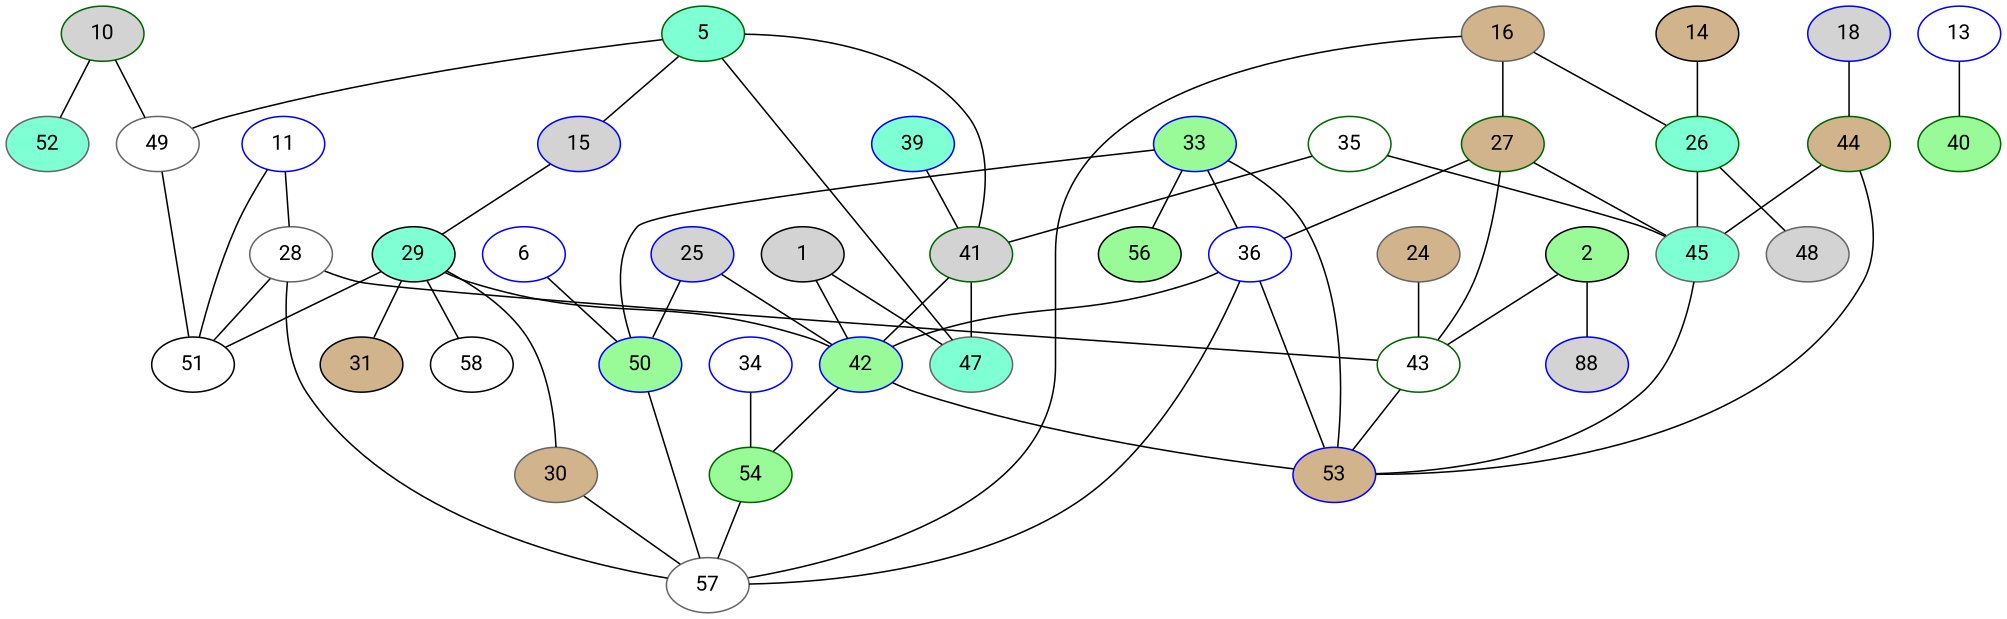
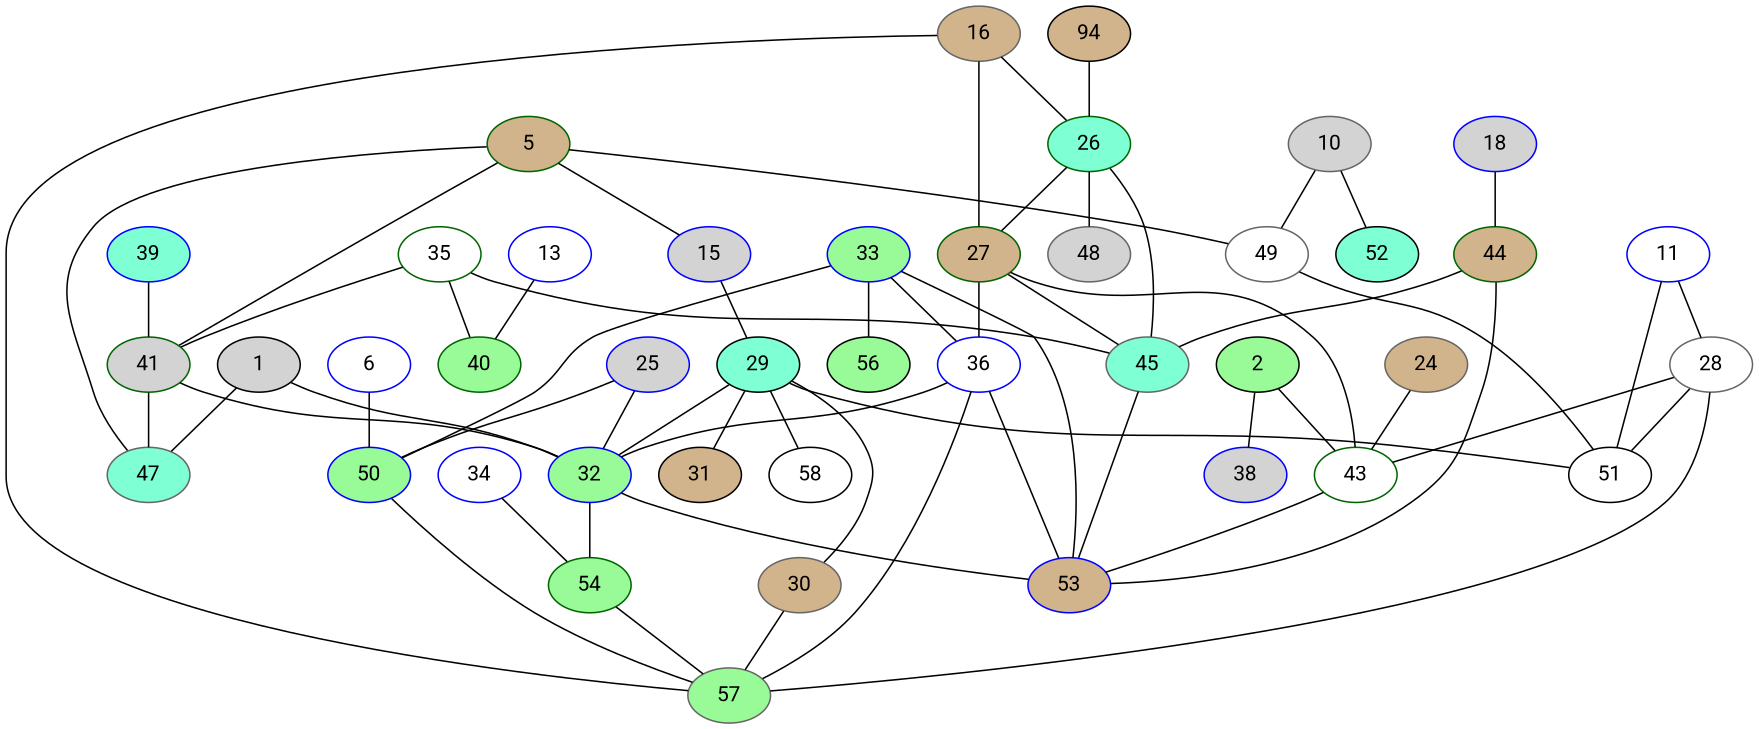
node "10": color darkgreen -> gray40
node "5": fillcolor aquamarine -> tan
node "14": label "14" -> "94"
node "52": color gray40 -> black
edge "26" -- "27": added
edge "35" -- "40": added
node "42": label "42" -> "32"
node "88": label "88" -> "38"
node "57": fillcolor white -> palegreen
